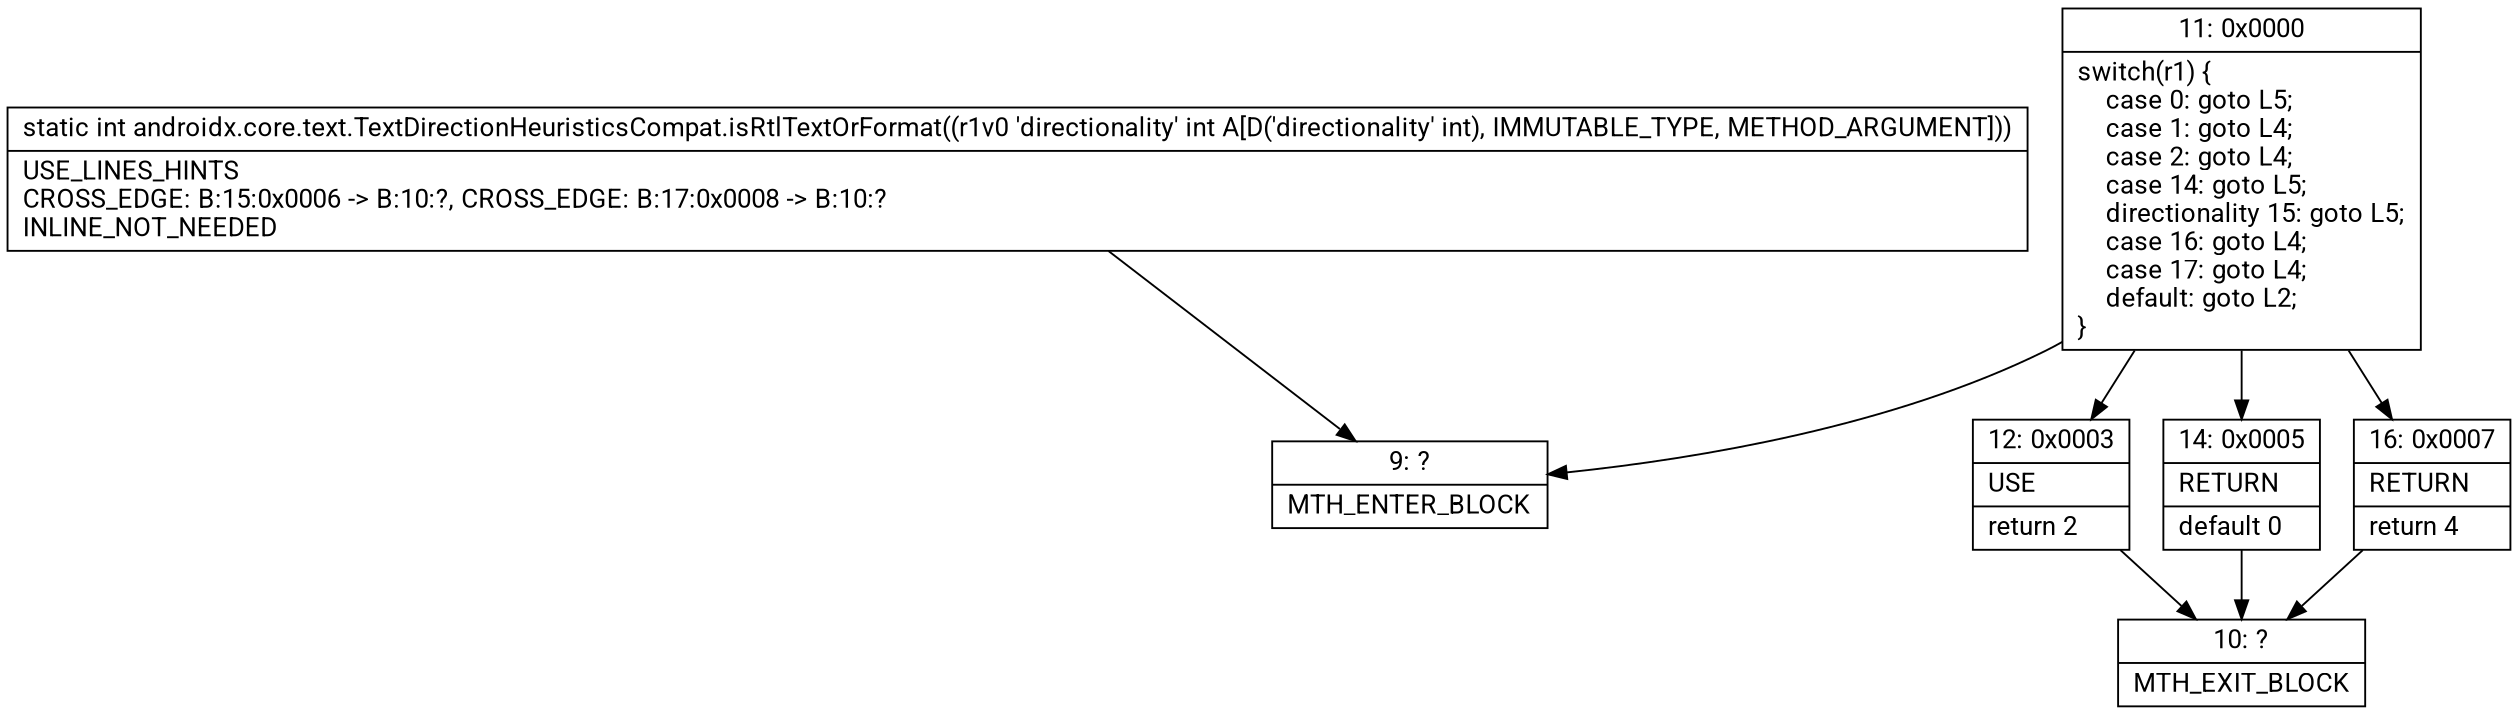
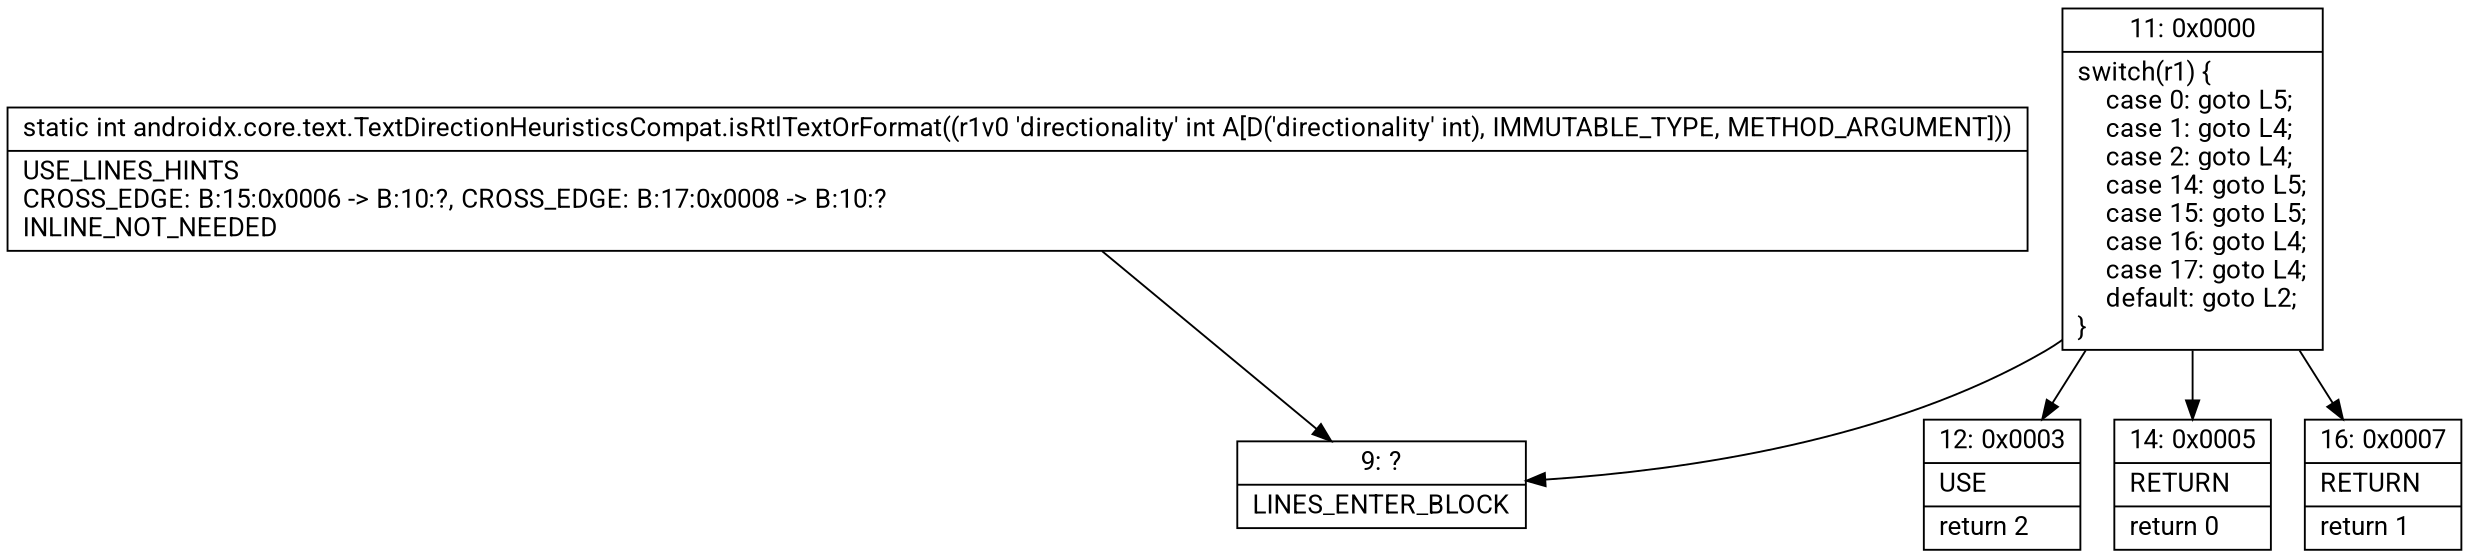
node "11: 0x0000": text "directionality 15: goto L5;" -> "case 15: goto L5;"
node "9: ?": text "MTH_ENTER_BLOCK" -> "LINES_ENTER_BLOCK"
node "14: 0x0005": text "default 0" -> "return 0"
node "16: 0x0007": text "return 4" -> "return 1"
node "10: ?": removed
